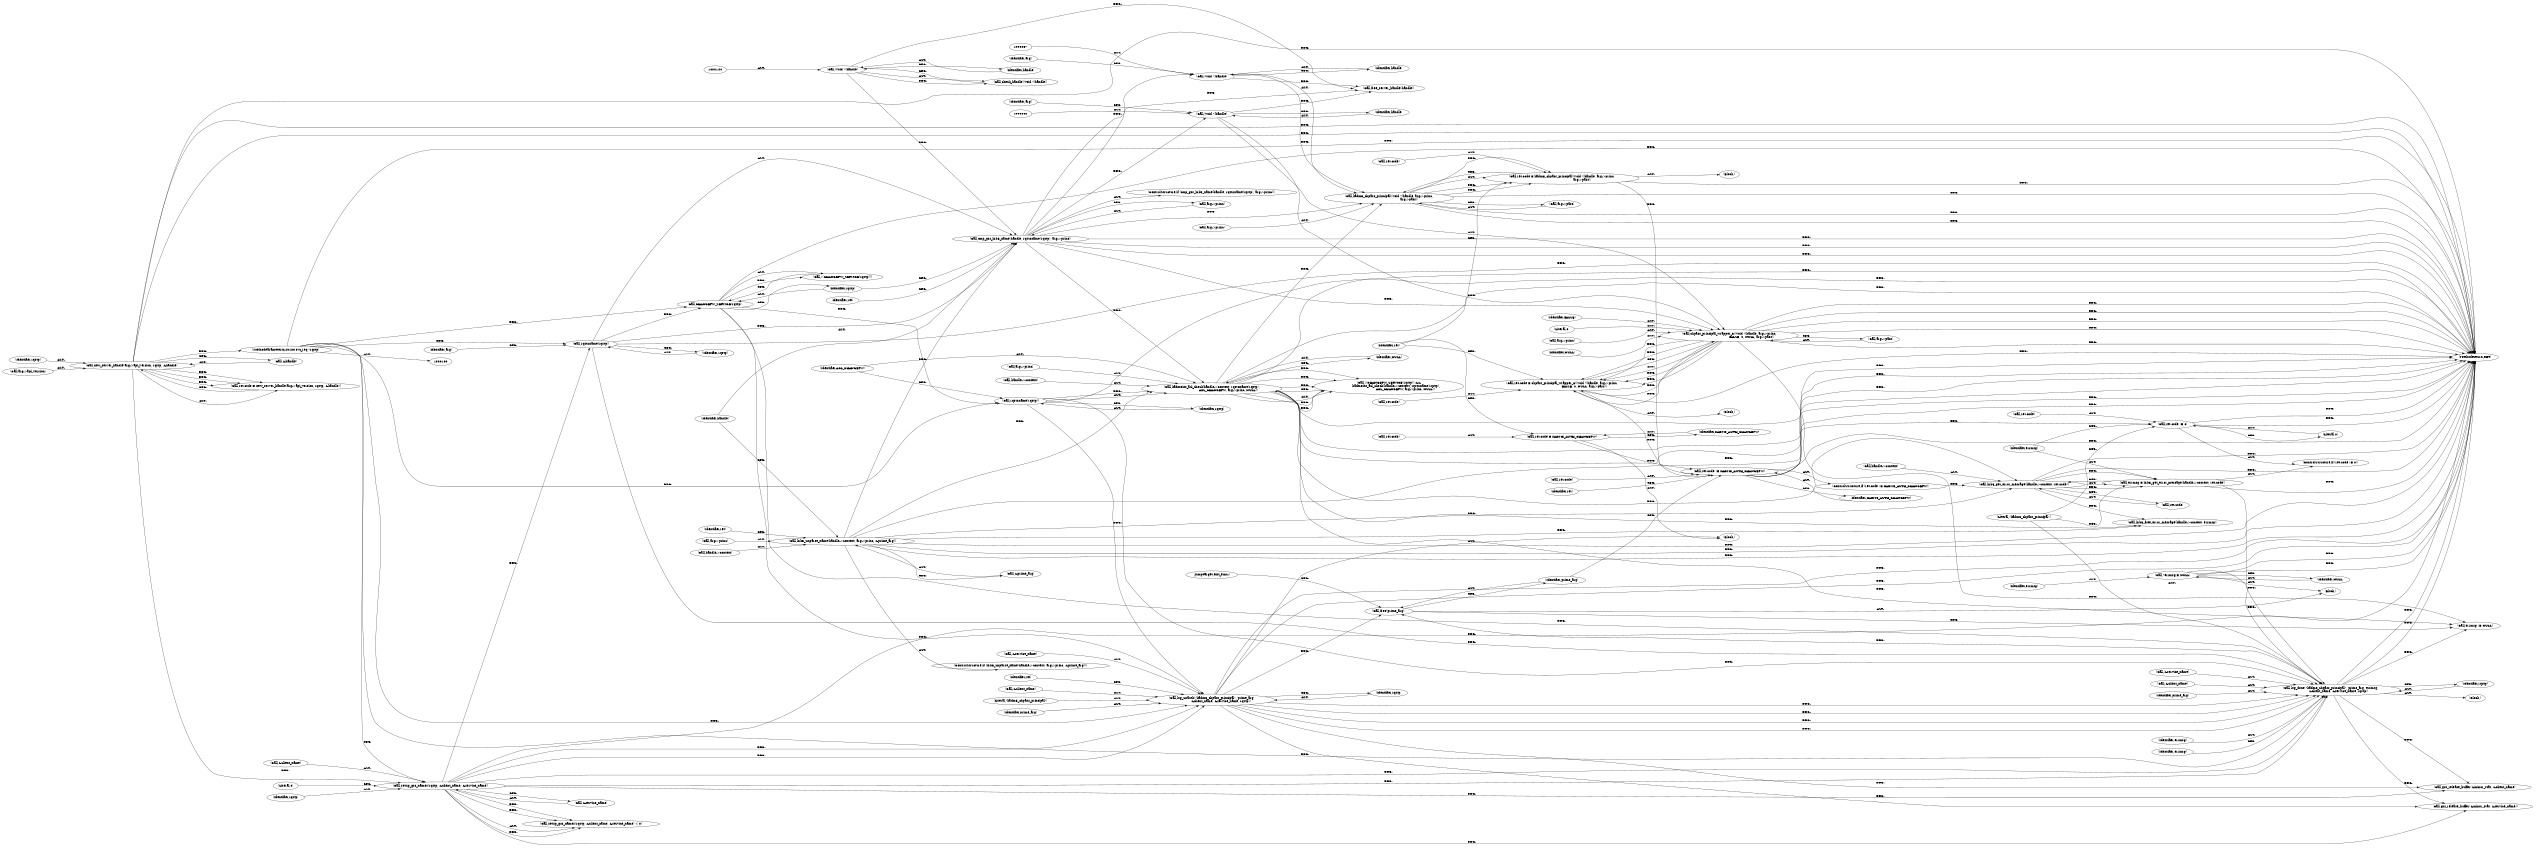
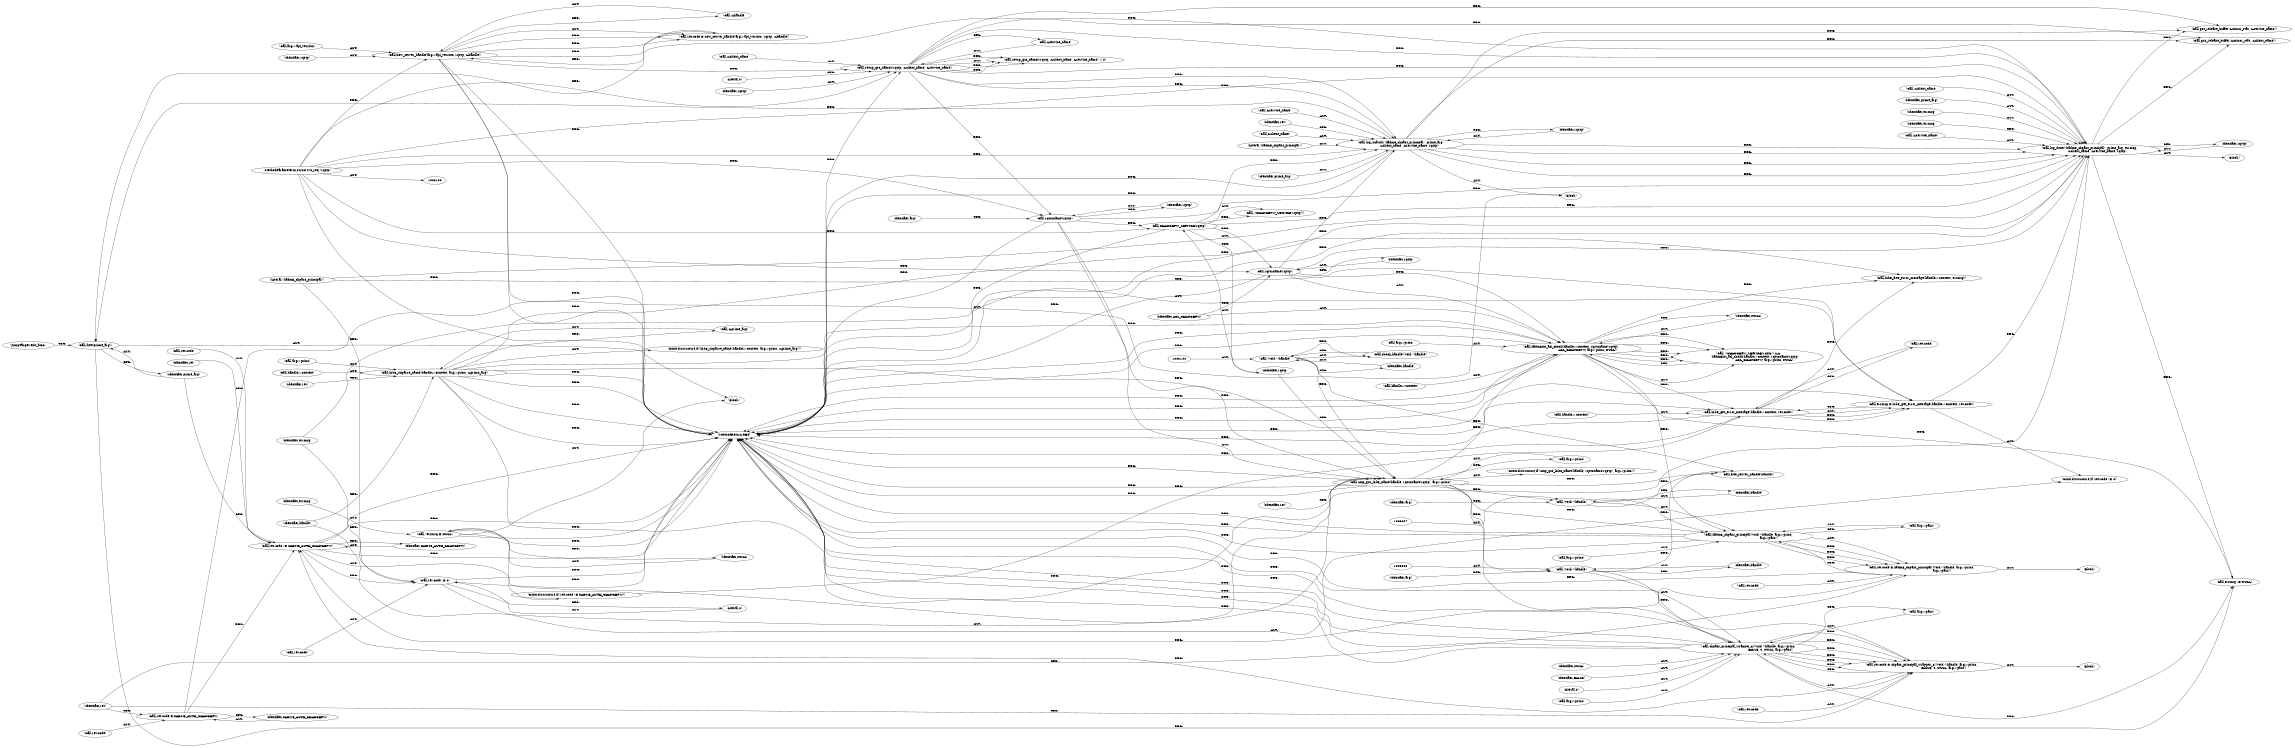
edge "(Call,!(CHANGEPW_SERVICE(rqstp)))" -> "(Call,CHANGEPW_SERVICE(rqstp))": removed, label "CFG:"
edge "(Call,new_server_handle(arg->api_version, rqstp, &handle))" -> "(MethodParameterIn,struct svc_req *rqstp)": reversed
edge "(Call,setup_gss_names(rqstp, &client_name, &service_name))" -> "(MethodReturn,RET)": reversed
